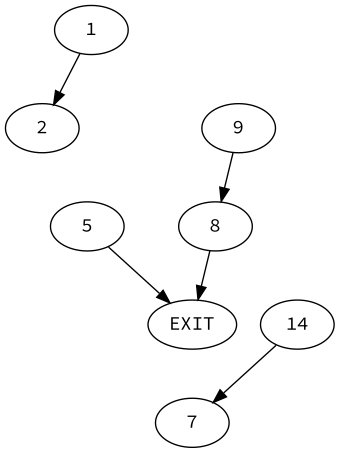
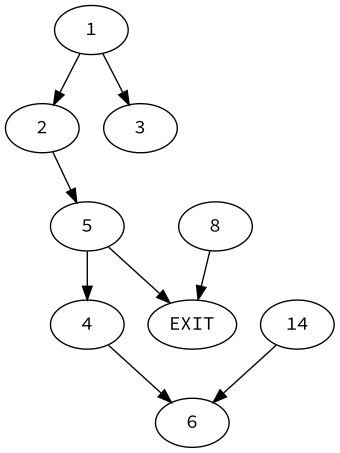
node "3": added
node "9": removed
edge "2" -> "5": added
node "4": added
node "7": label "7" -> "6"
